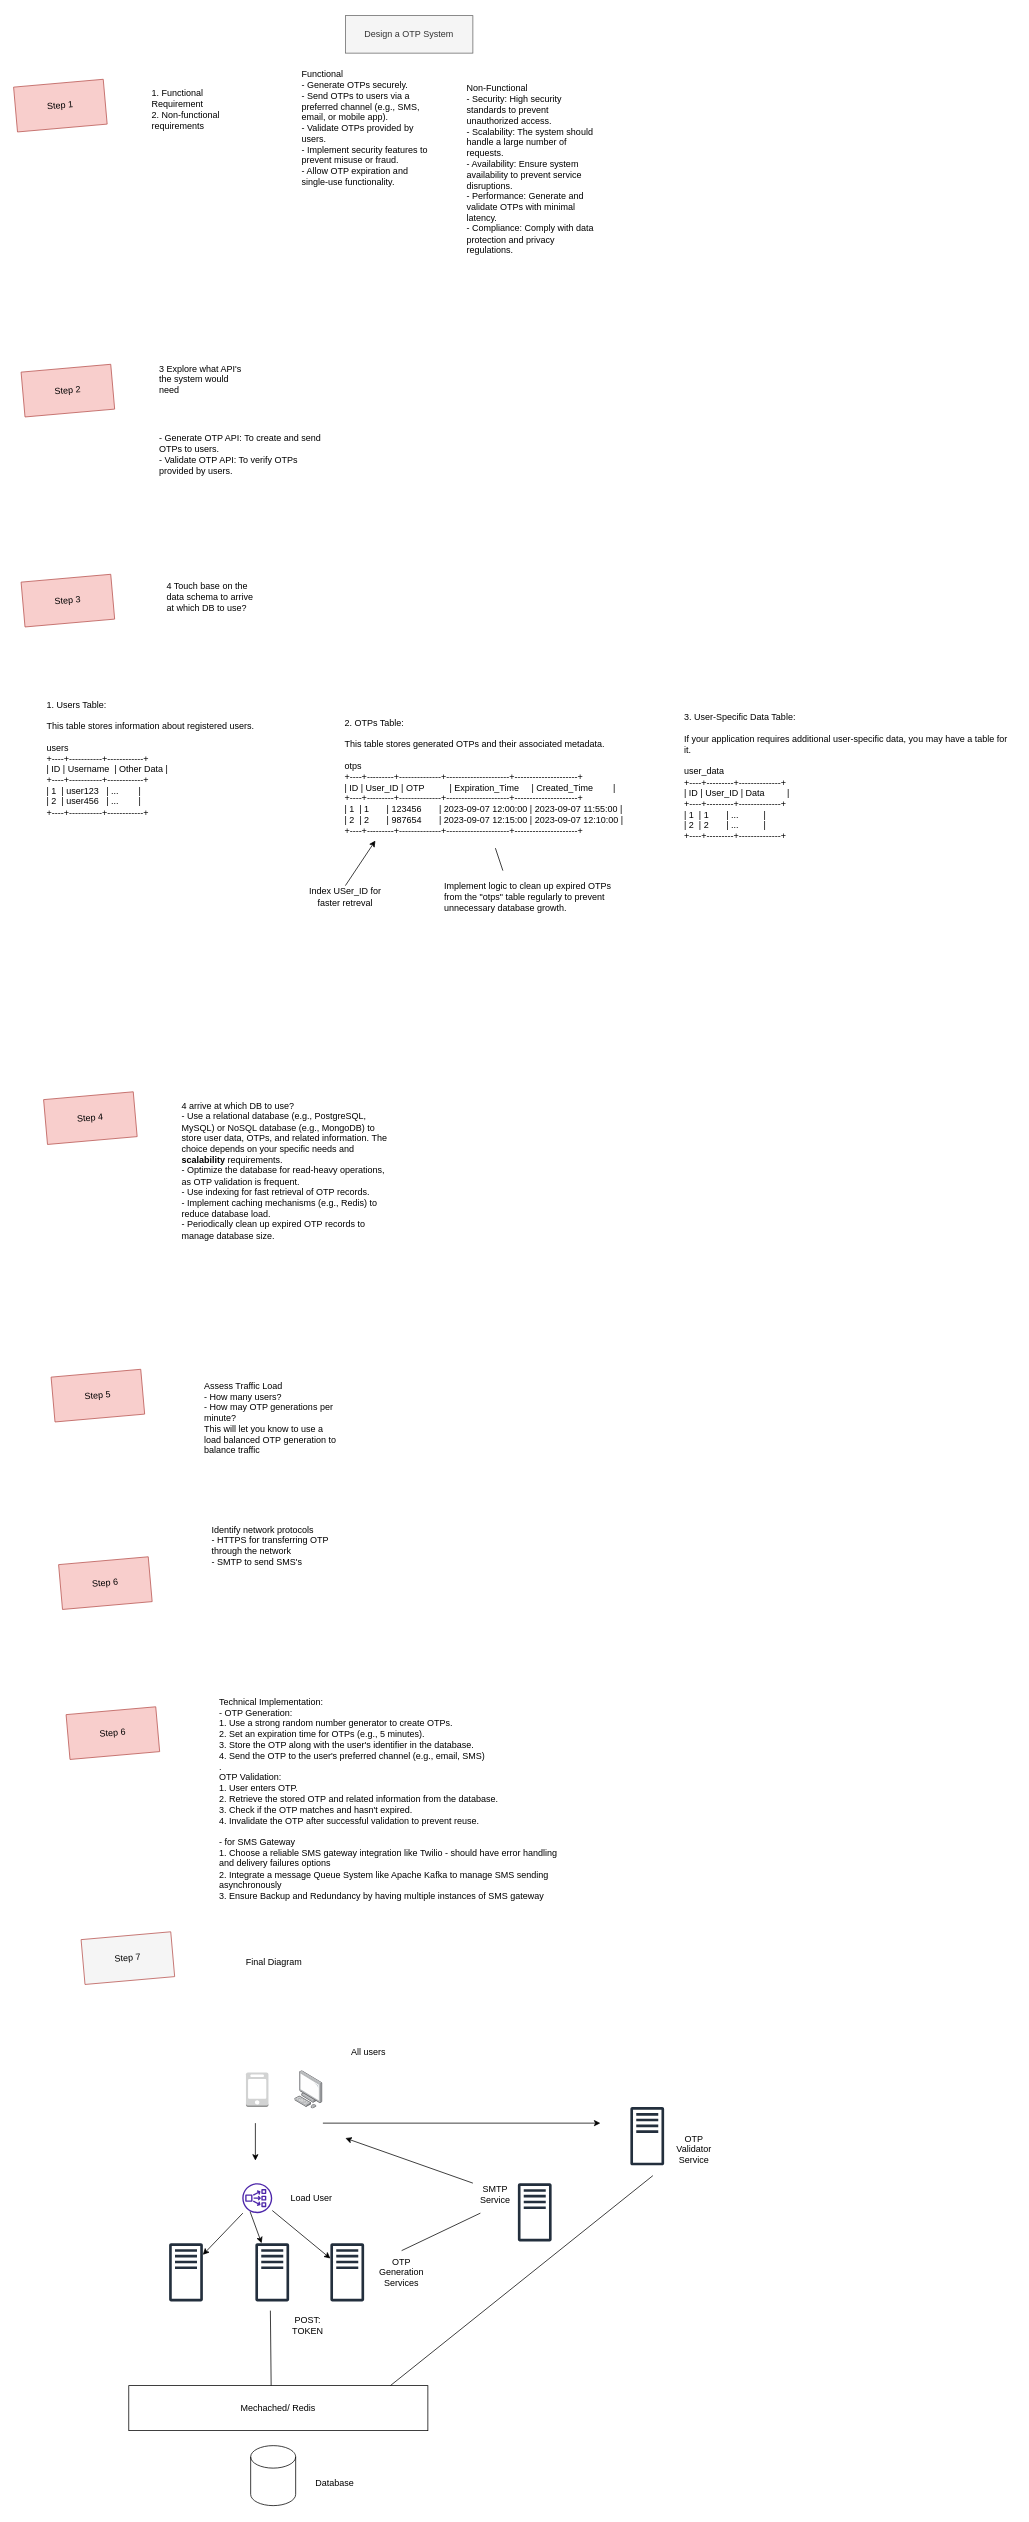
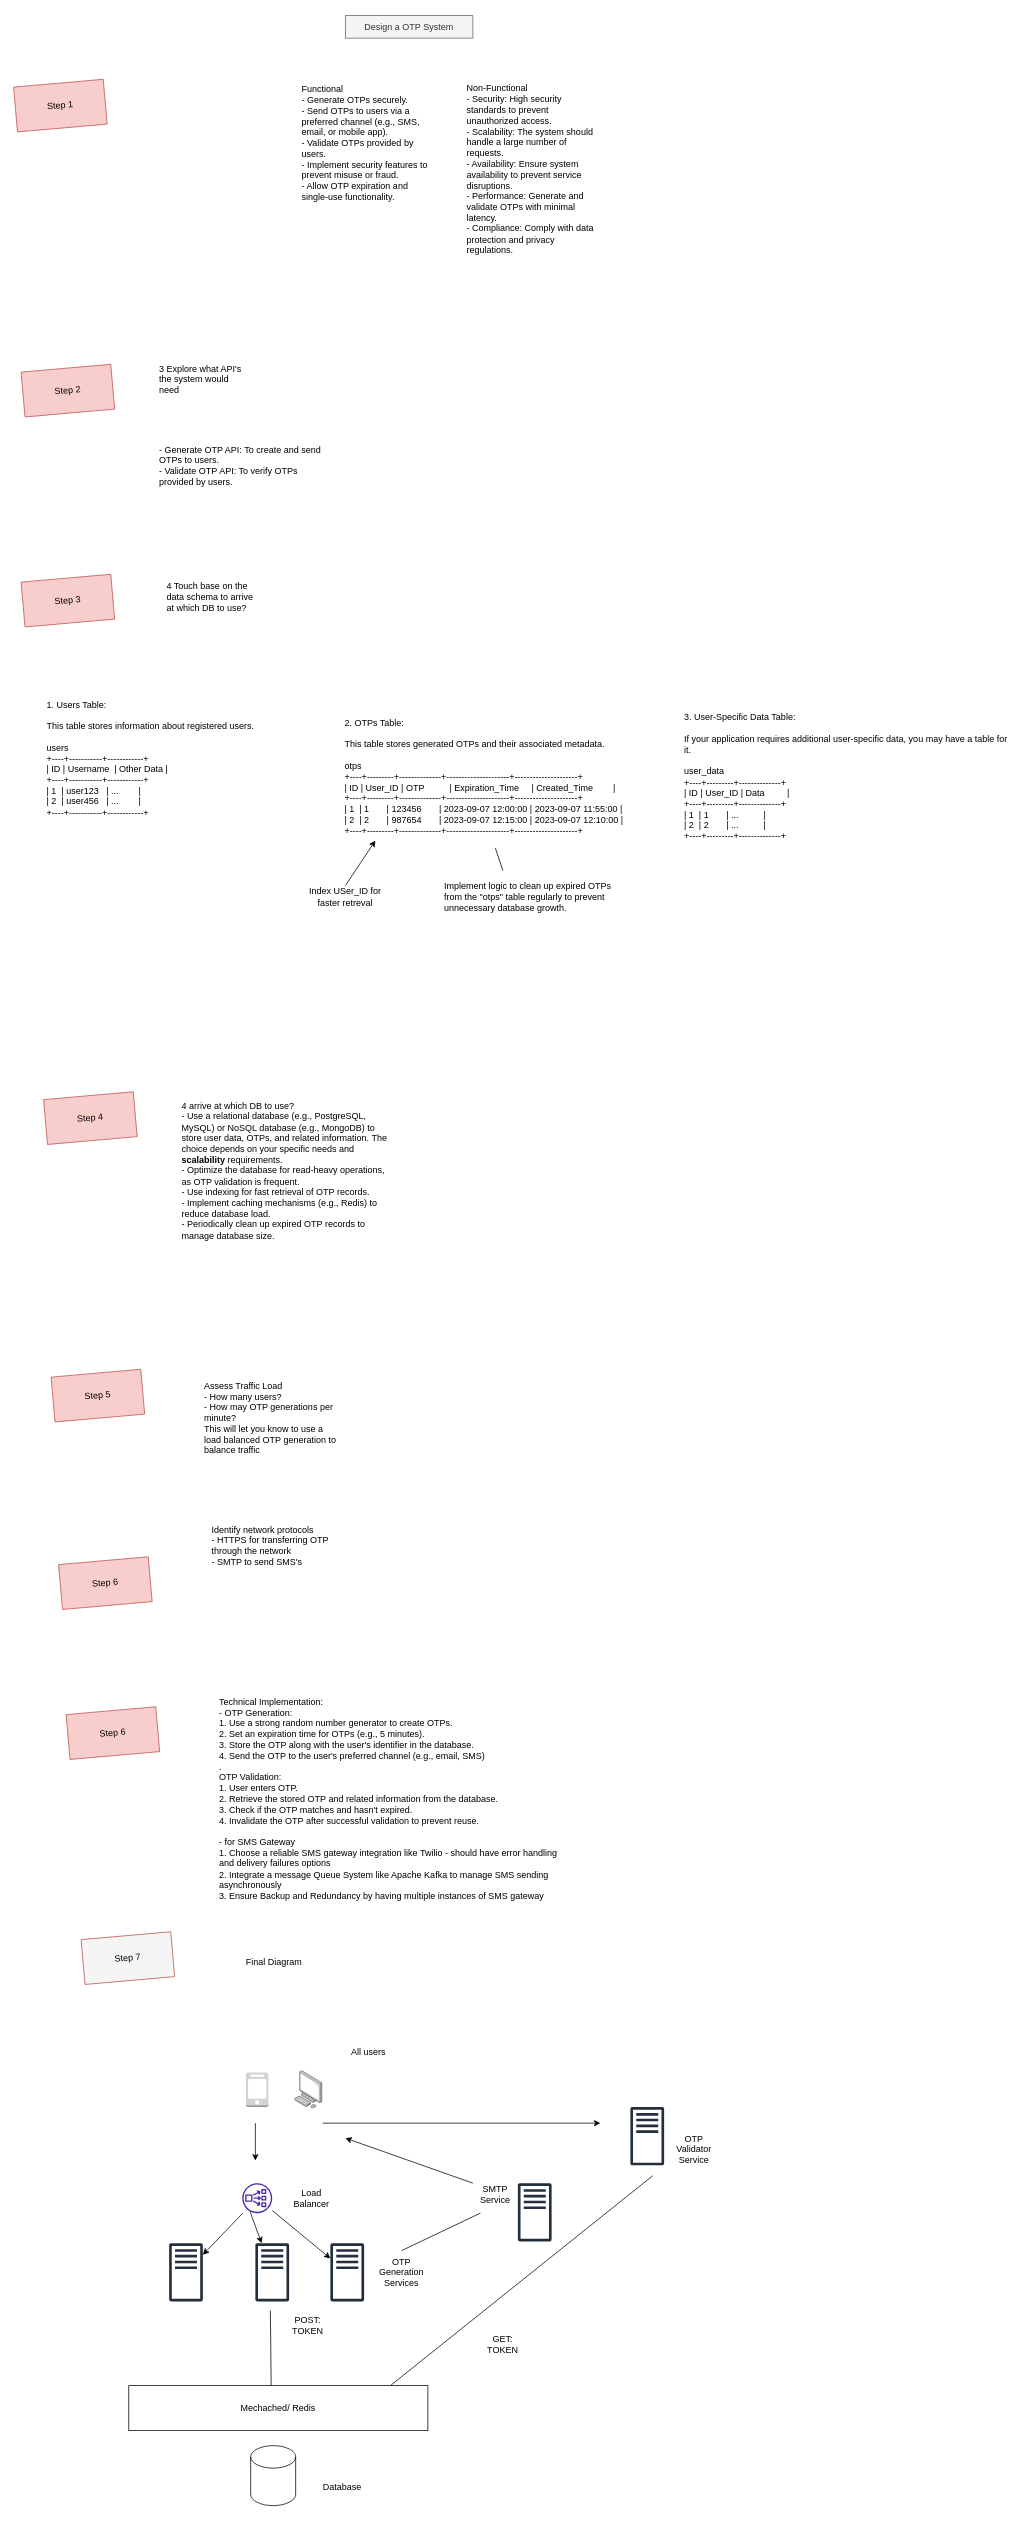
node "Design a OTP System": size 128x38 -> 128x23
node "1. Functional Requirement 2. Non-functional requirements": removed
node "Functional - Generate OTPs securely. - Send OTPs to users via a preferred channel (e.g., SMS, email, or mobile app). - Validate OTPs provided by users. - Implement security features to prevent misuse or fraud. - Allow OTP expiration and single-use functionality.": moved (368, 128) -> (368, 143)
node "- Generate OTP API: To create and send OTPs to users. - Validate OTP API: To verify OTPs provided by users.": moved (244, 454) -> (244, 465)
node "Load User": label "Load User" -> "Load Balancer"
node "GET: TOKEN": added
node "Database": moved (335, 2483) -> (343, 2487)
